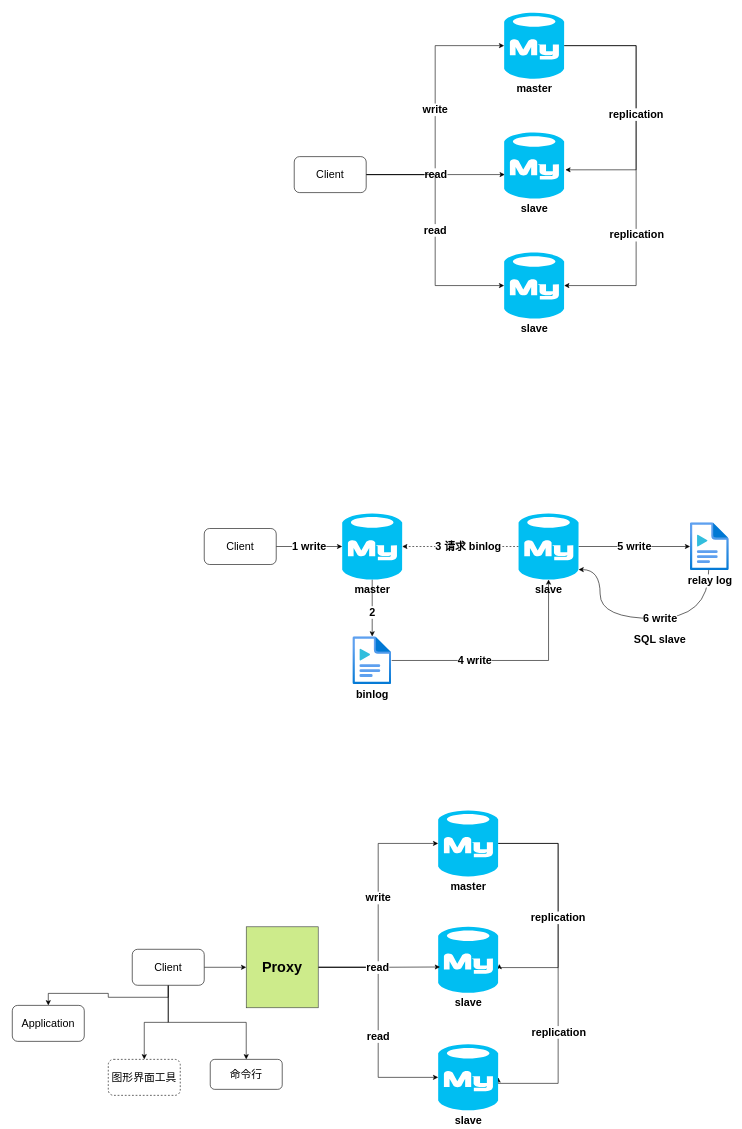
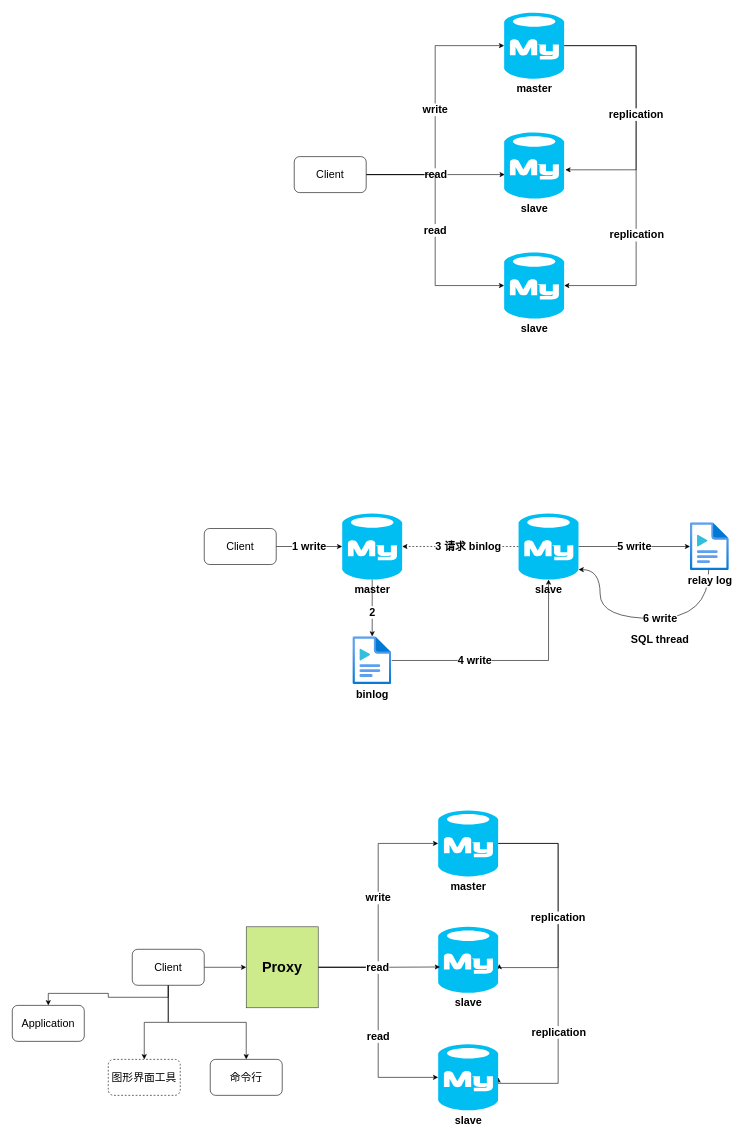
node "SQL slave": label "SQL slave" -> "SQL thread"
node "命令行": size 72x30 -> 72x36
